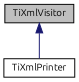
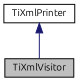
edge "TiXmlPrinter" -> "TiXmlVisitor": reversed
